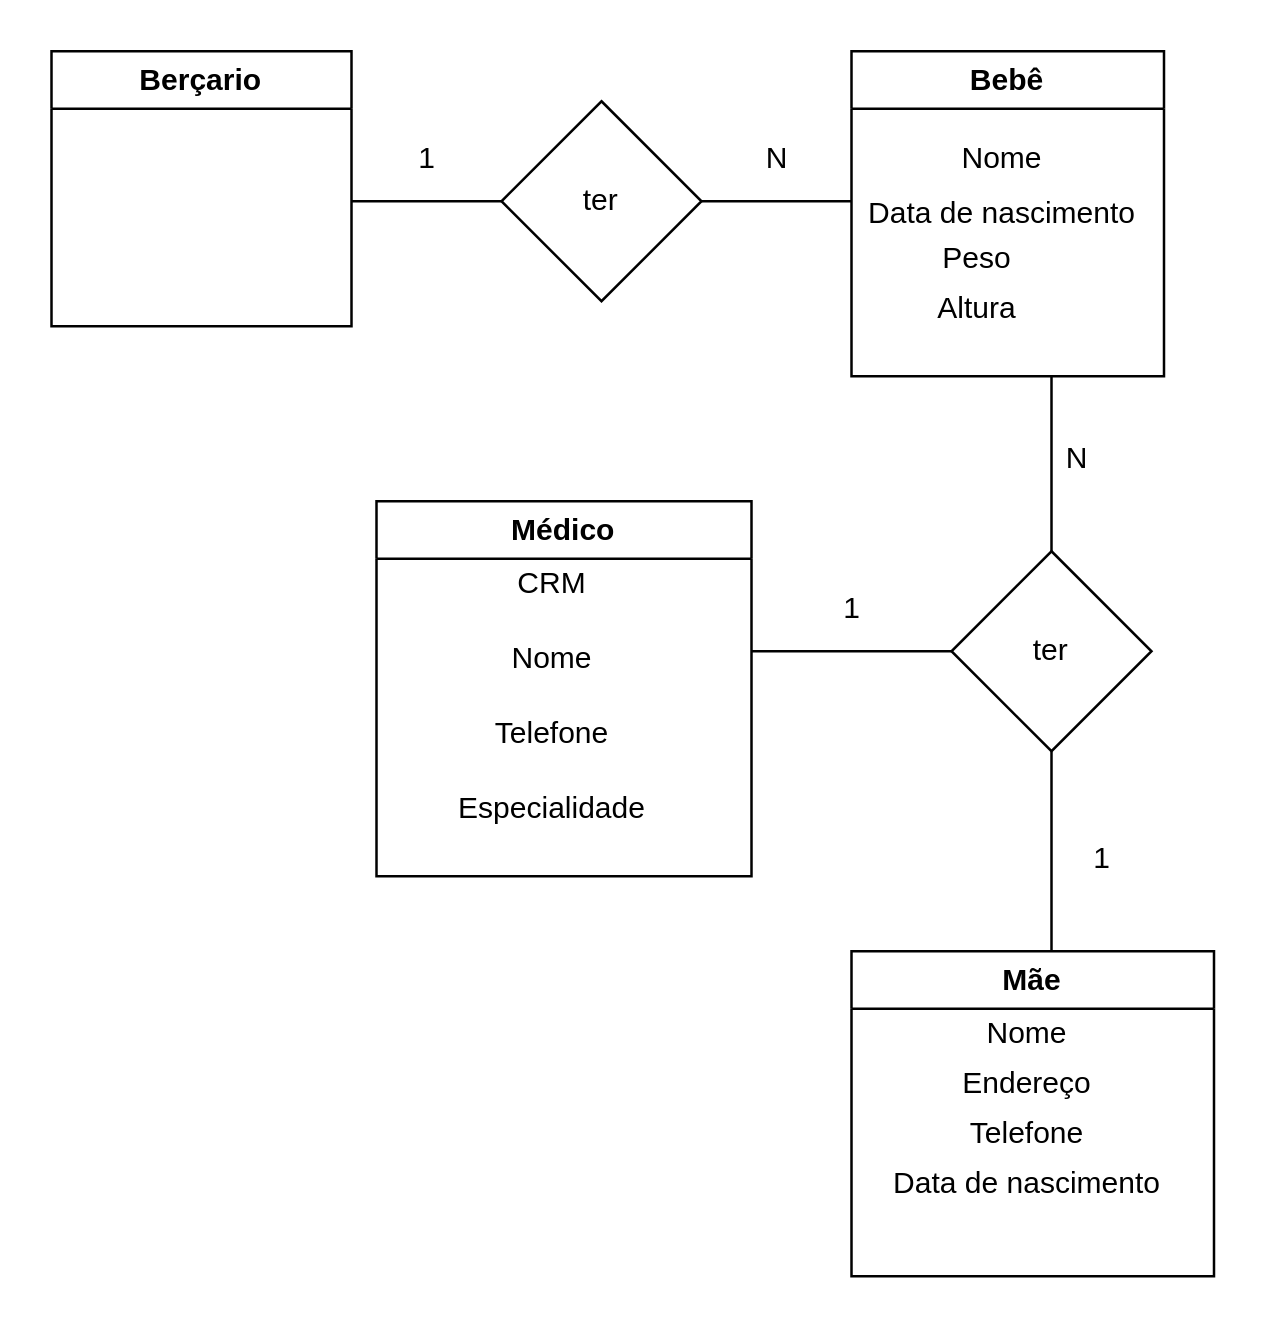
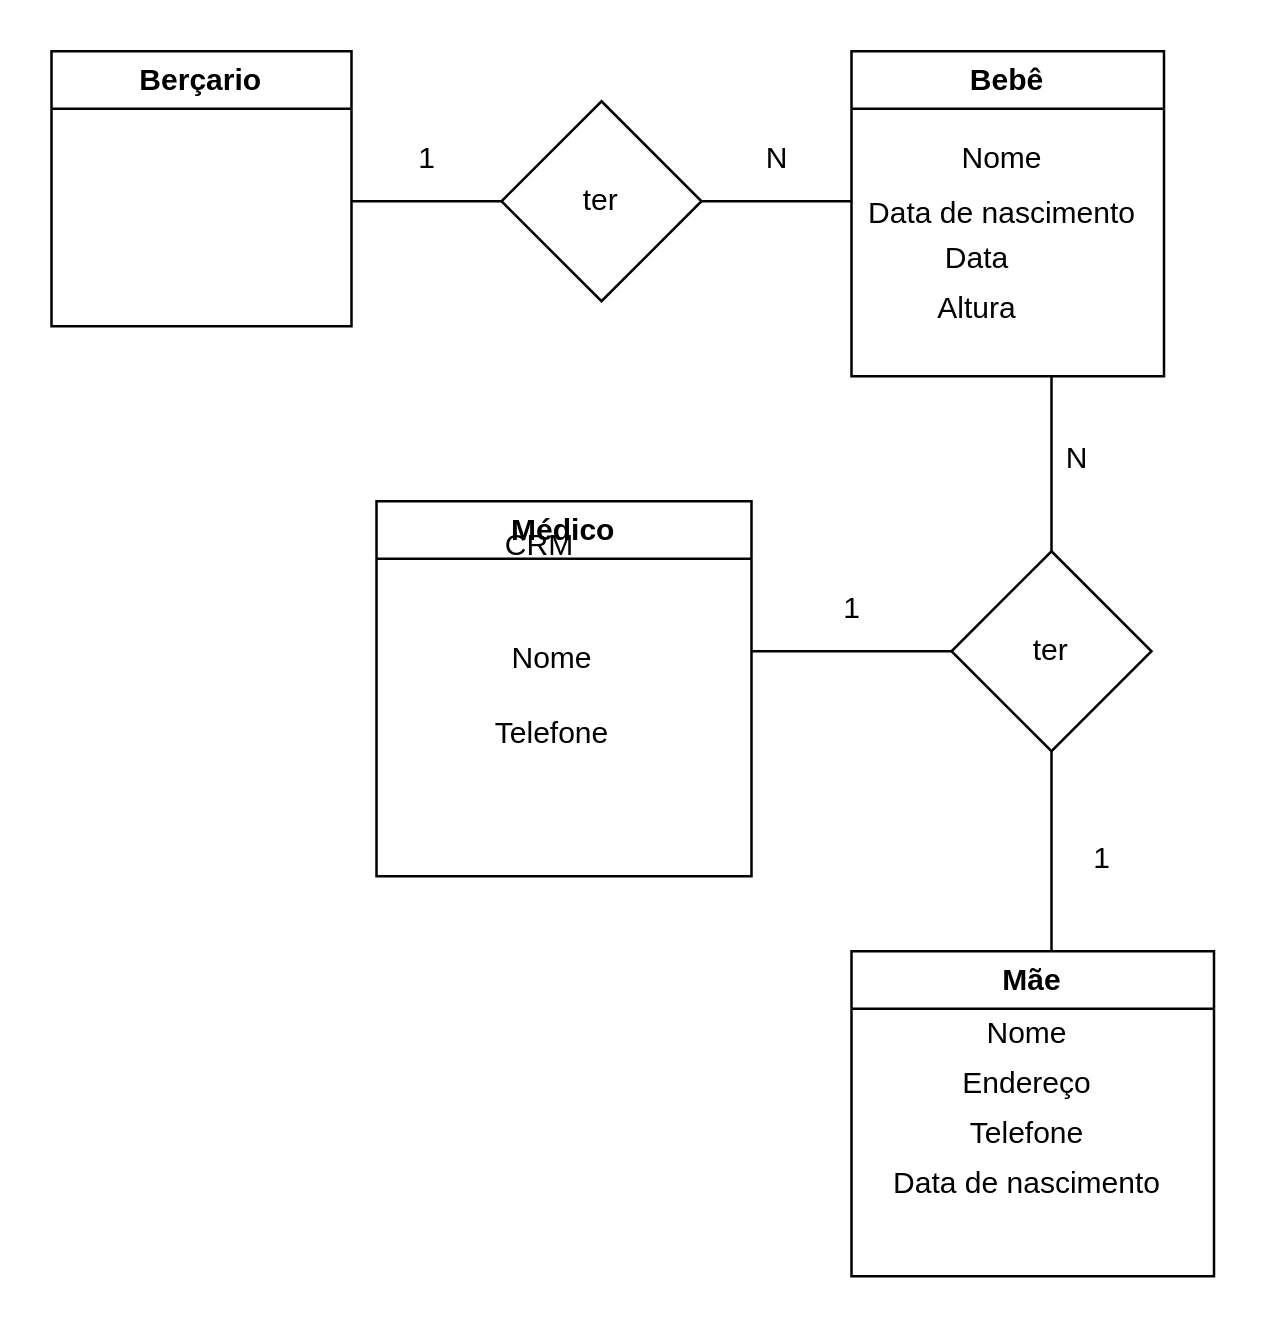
node "Peso": label "Peso" -> "Data"
node "CRM": moved (551, 584) -> (539, 546)
node "Especialidade": removed
